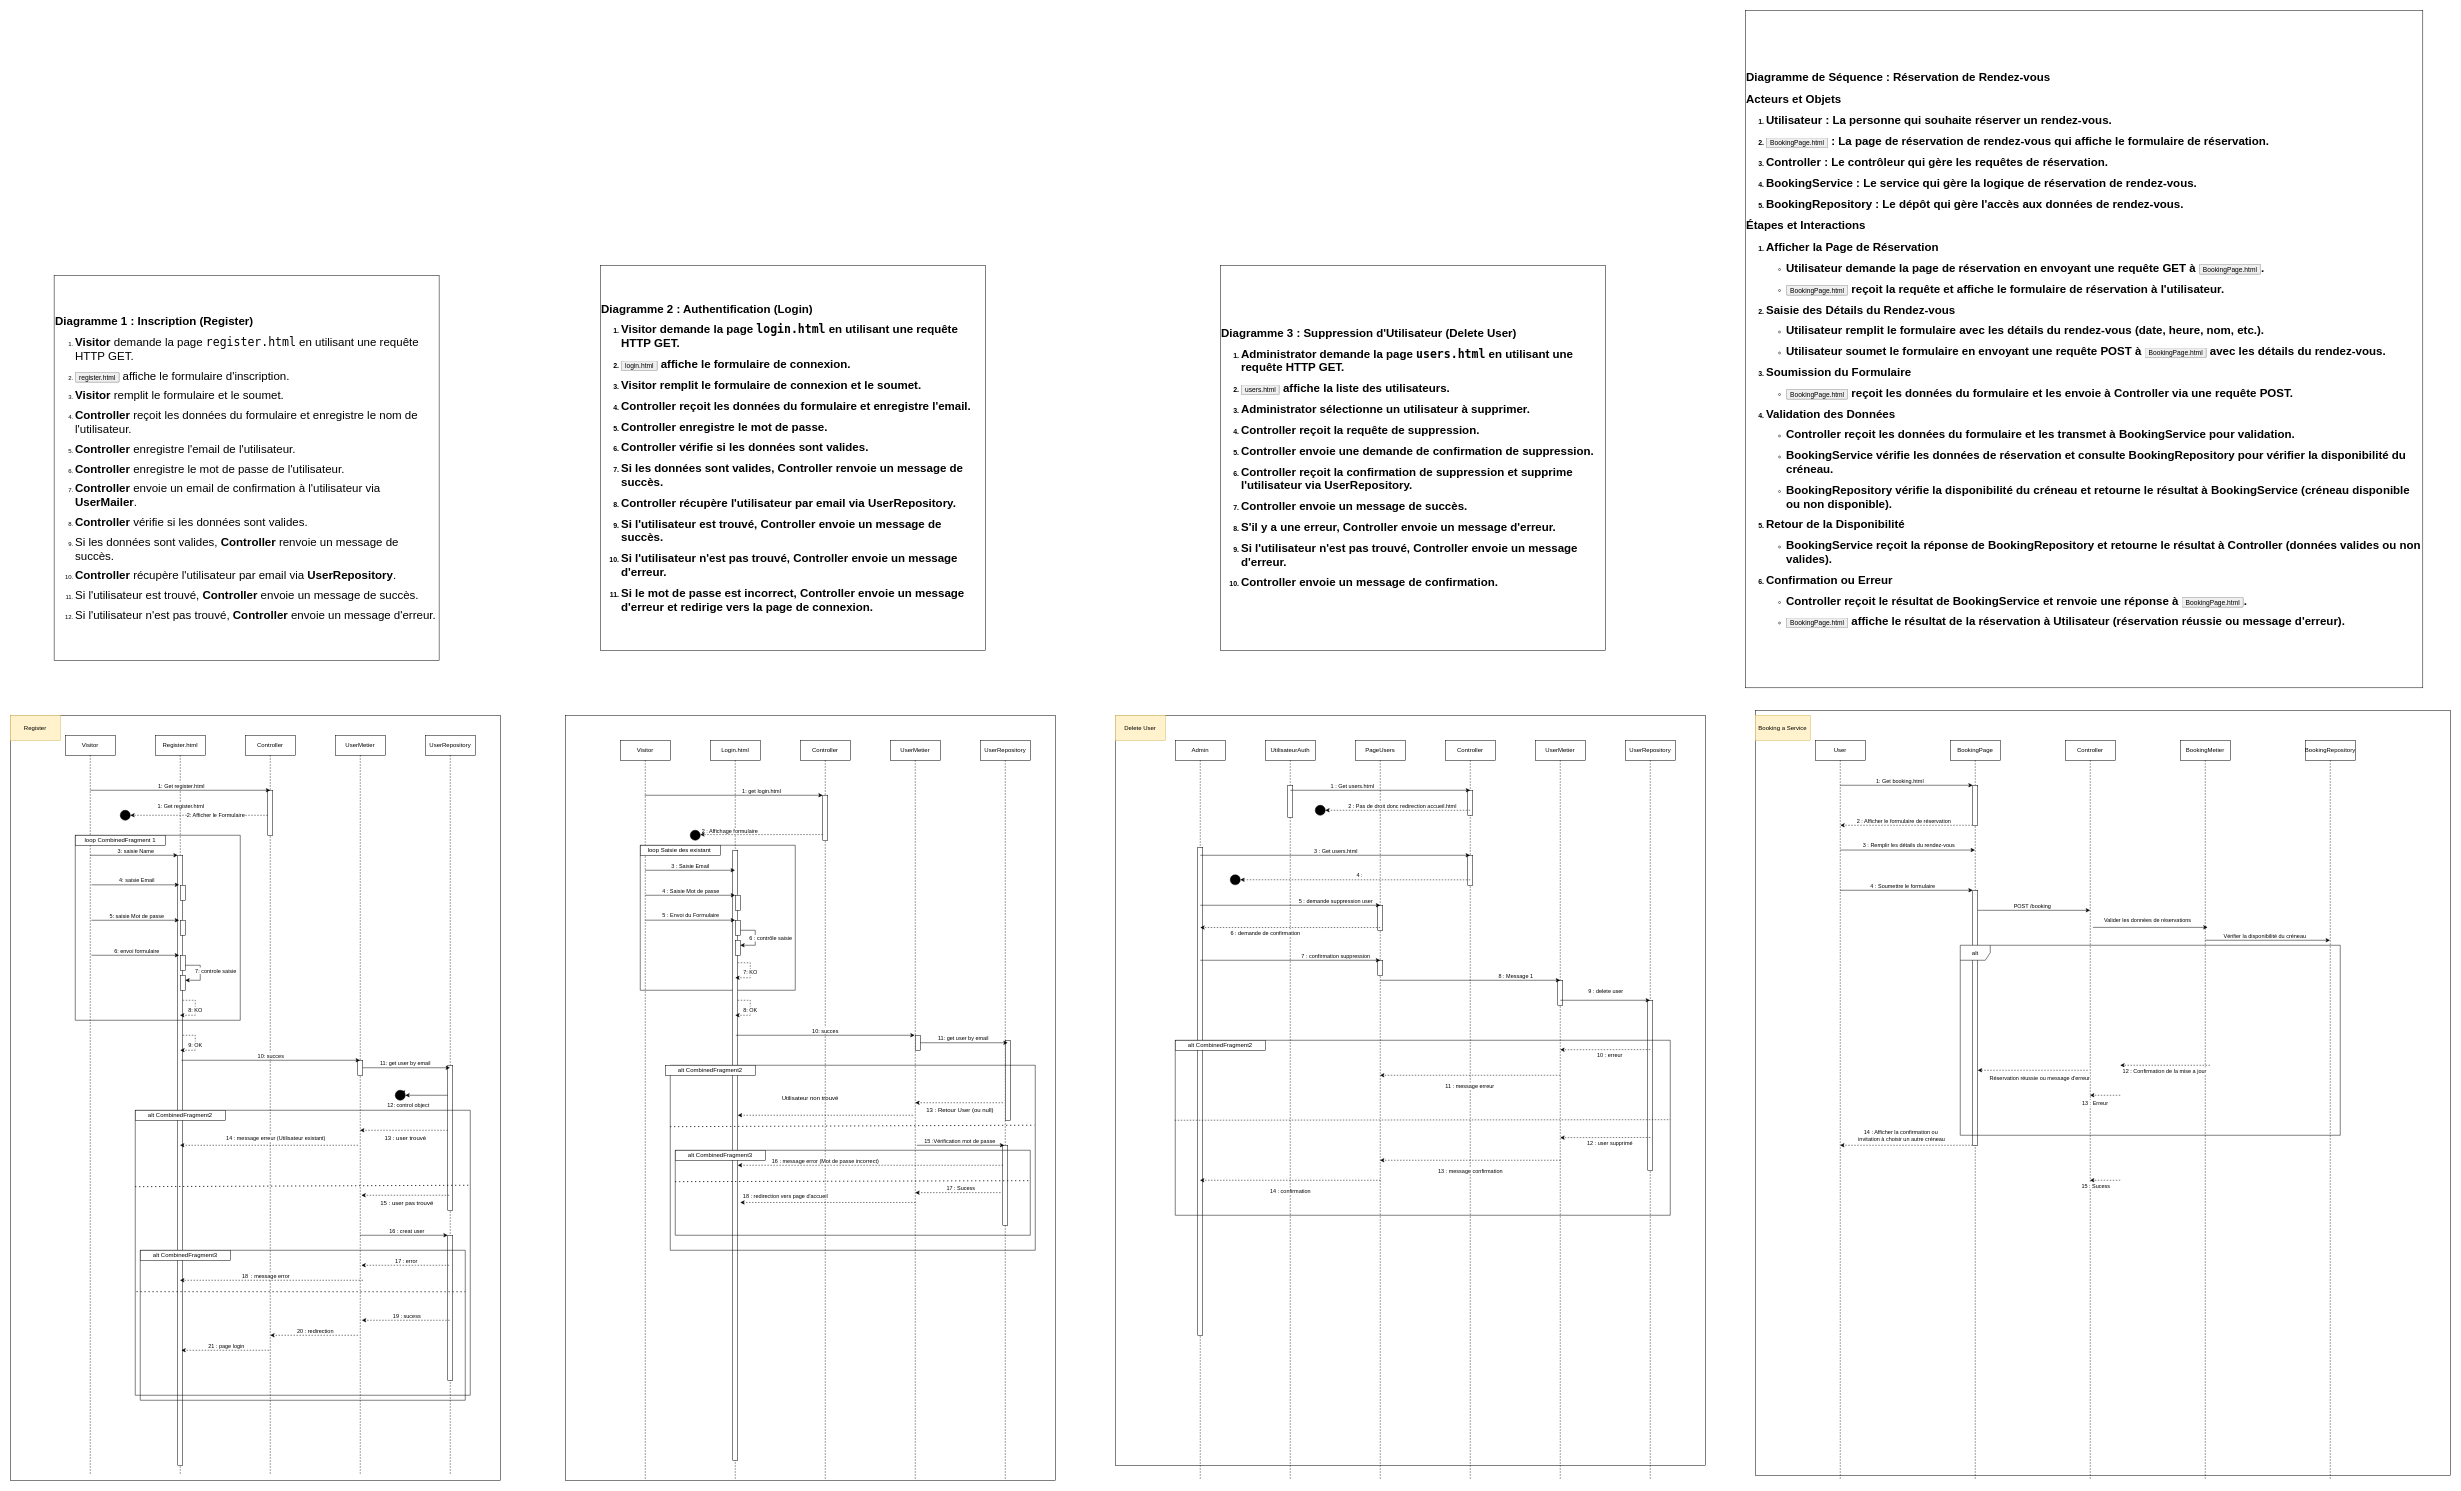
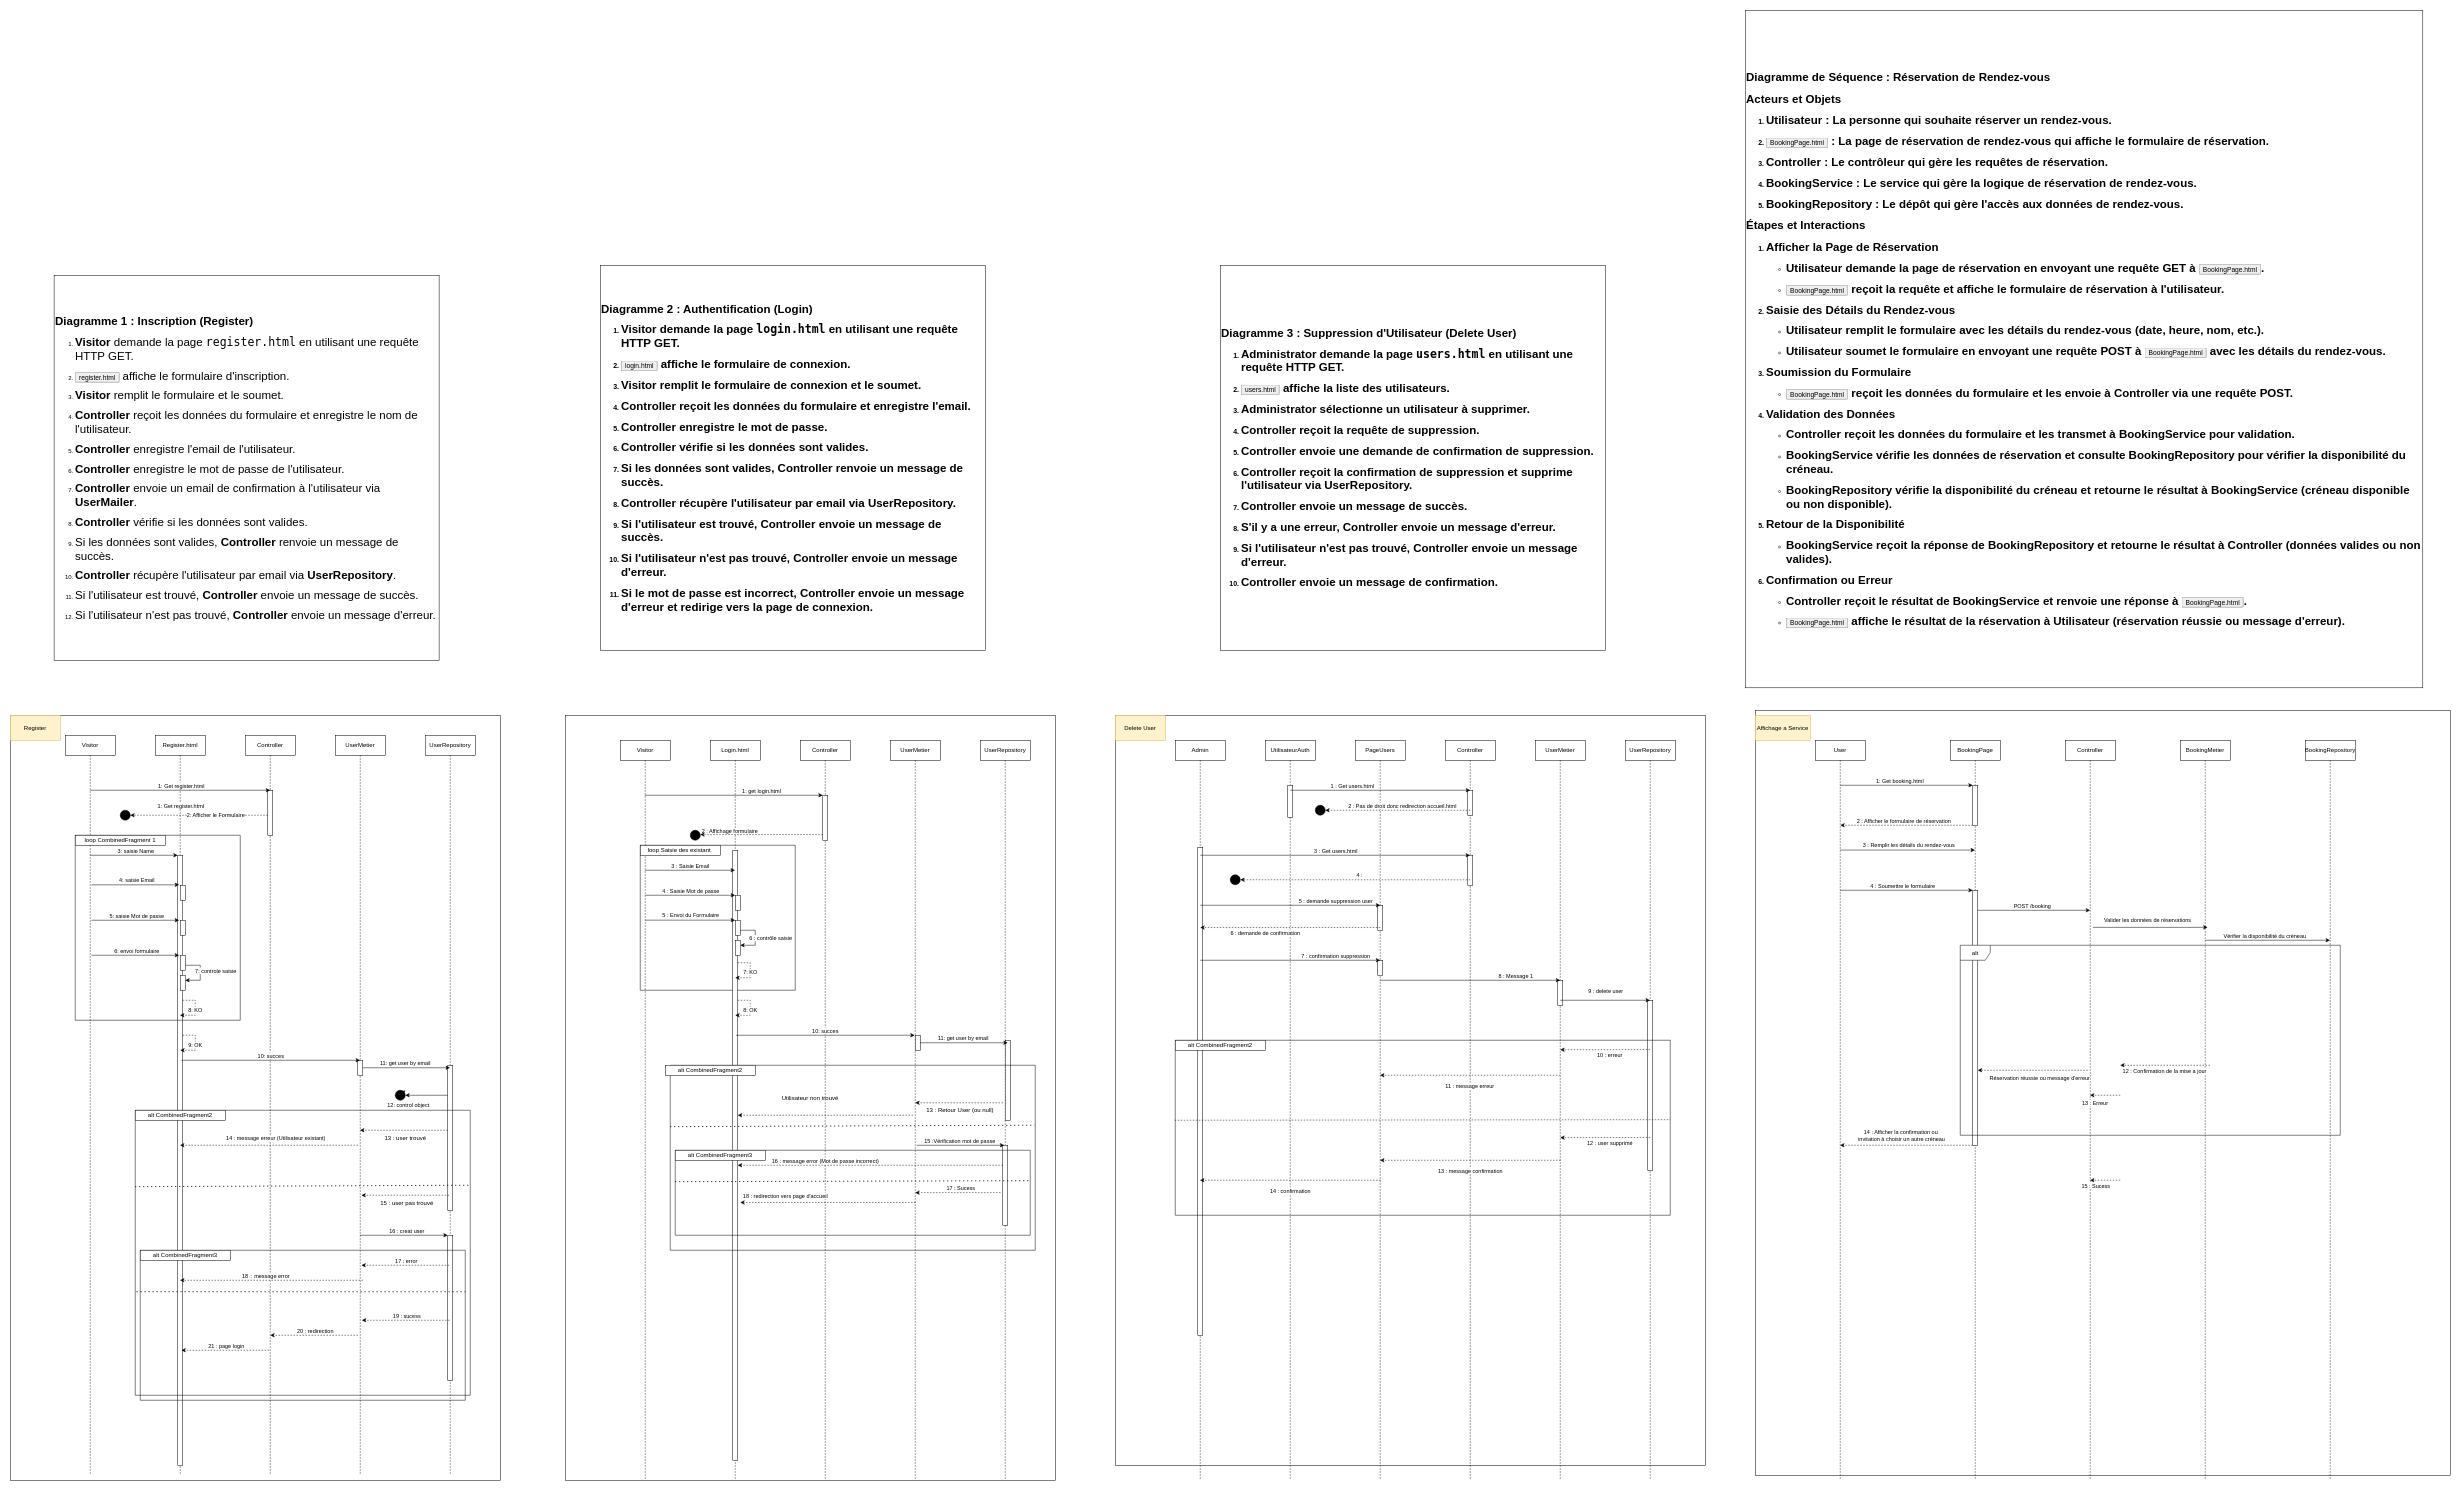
node "Booking a Service": label "Booking a Service" -> "Affichage a Service"
